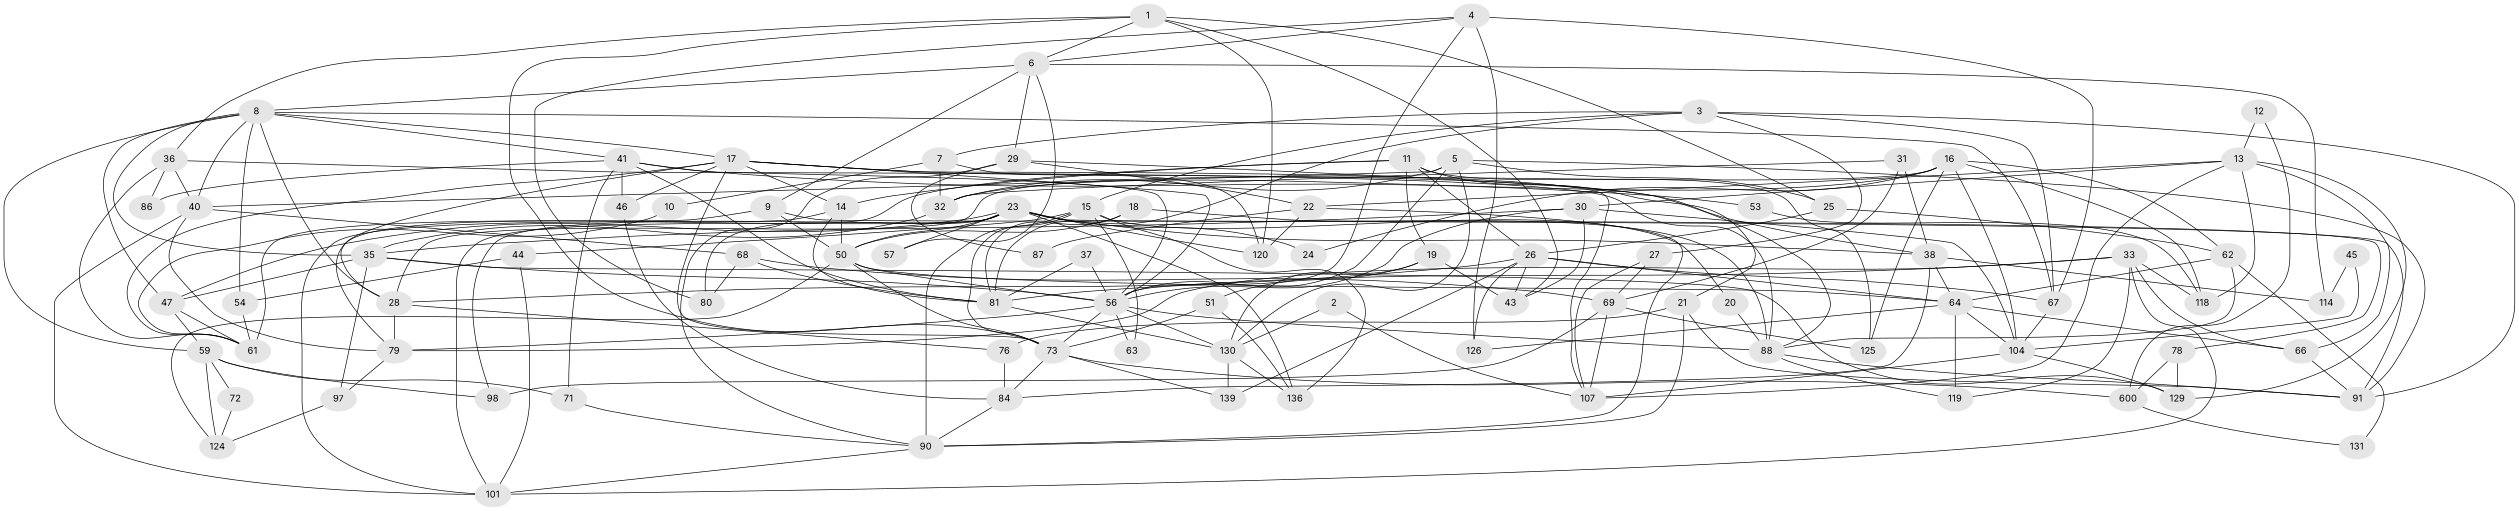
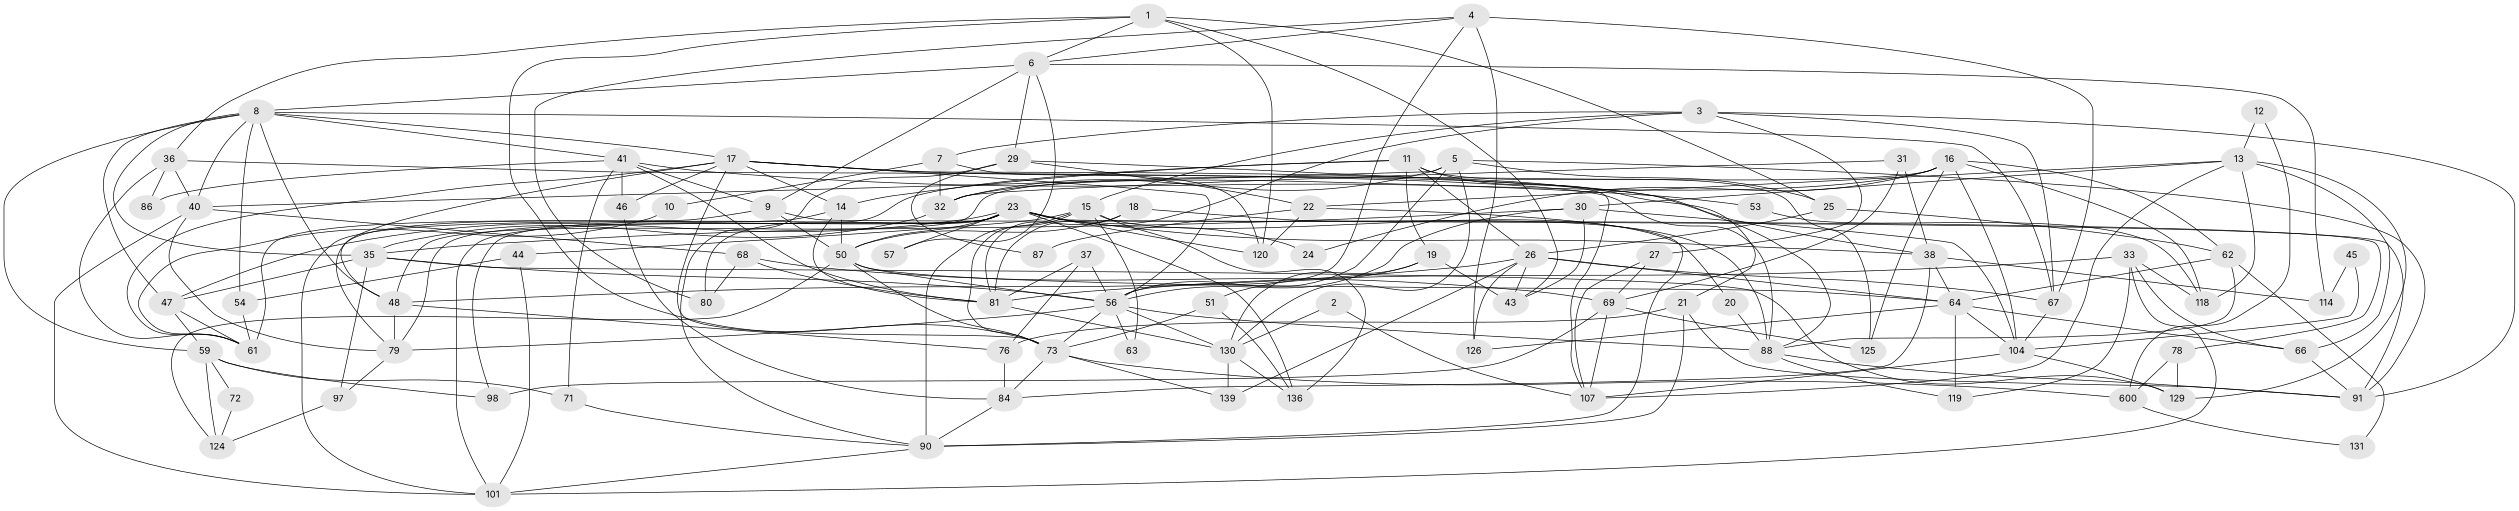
edge "41" -- "56": now "41" -- "9"
edge "33" -- "79": now "23" -- "79"
node "28": label "28" -> "48"
edge "37" -- "76": added
